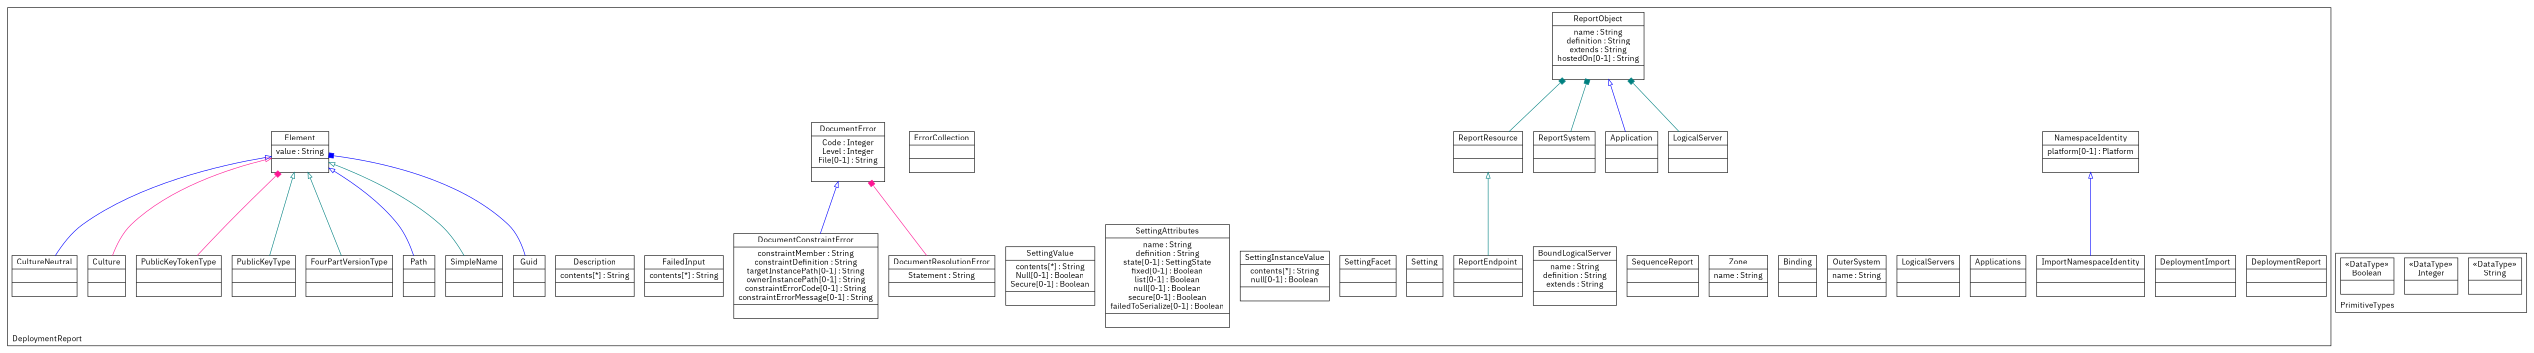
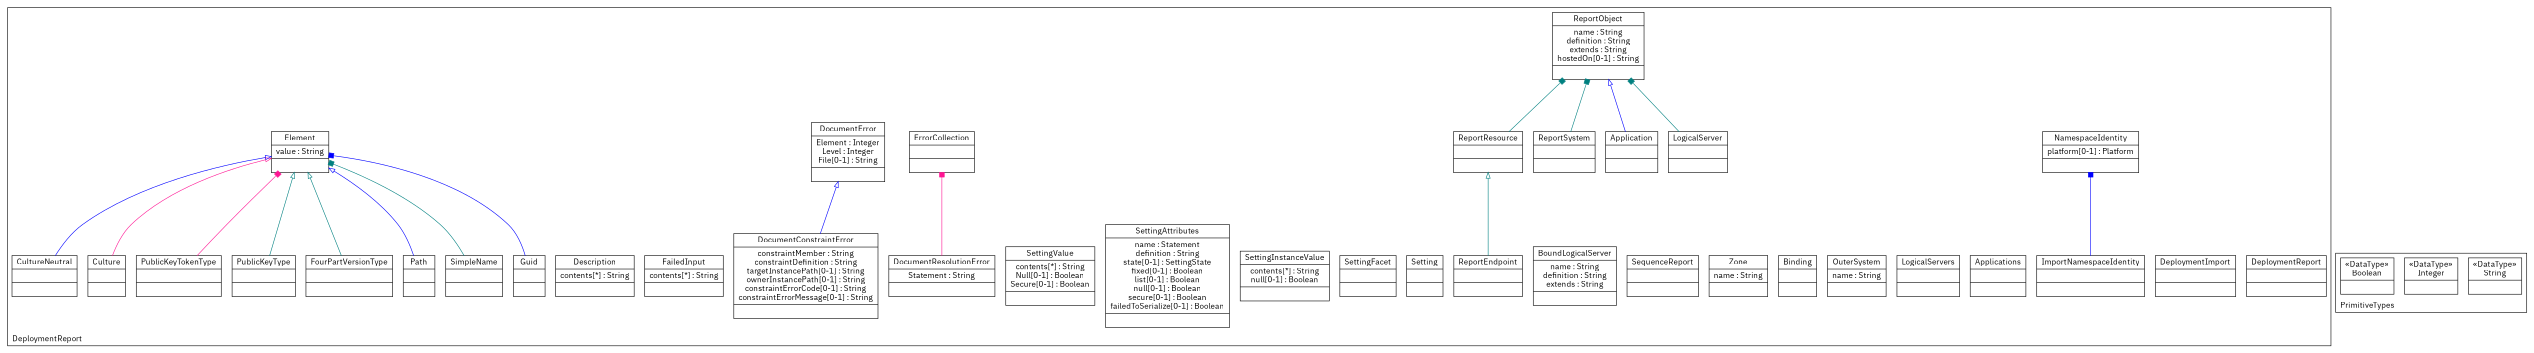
node "DocumentError": text "Code : Integer" -> "Element : Integer"
edge "SimpleName" -> "Element": arrowhead onormal -> box
edge "ImportNamespaceIdentity" -> "NamespaceIdentity": arrowhead onormal -> box
edge "DocumentResolutionError" -> "DocumentError": now "DocumentResolutionError" -> "ErrorCollection"
node "SettingAttributes": text "name : String" -> "name : Statement"
